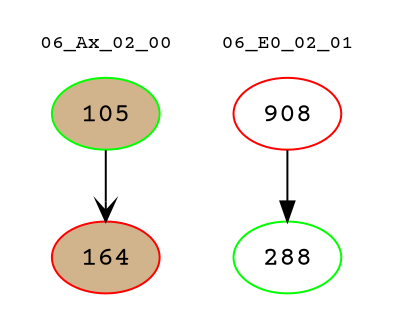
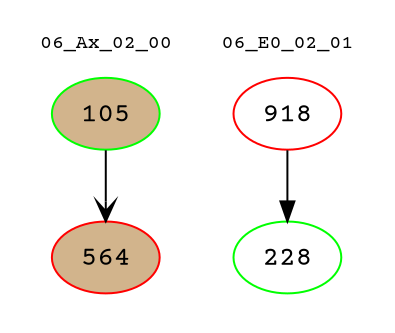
node "908": label "908" -> "918"
node "164": label "164" -> "564"
node "288": label "288" -> "228"
